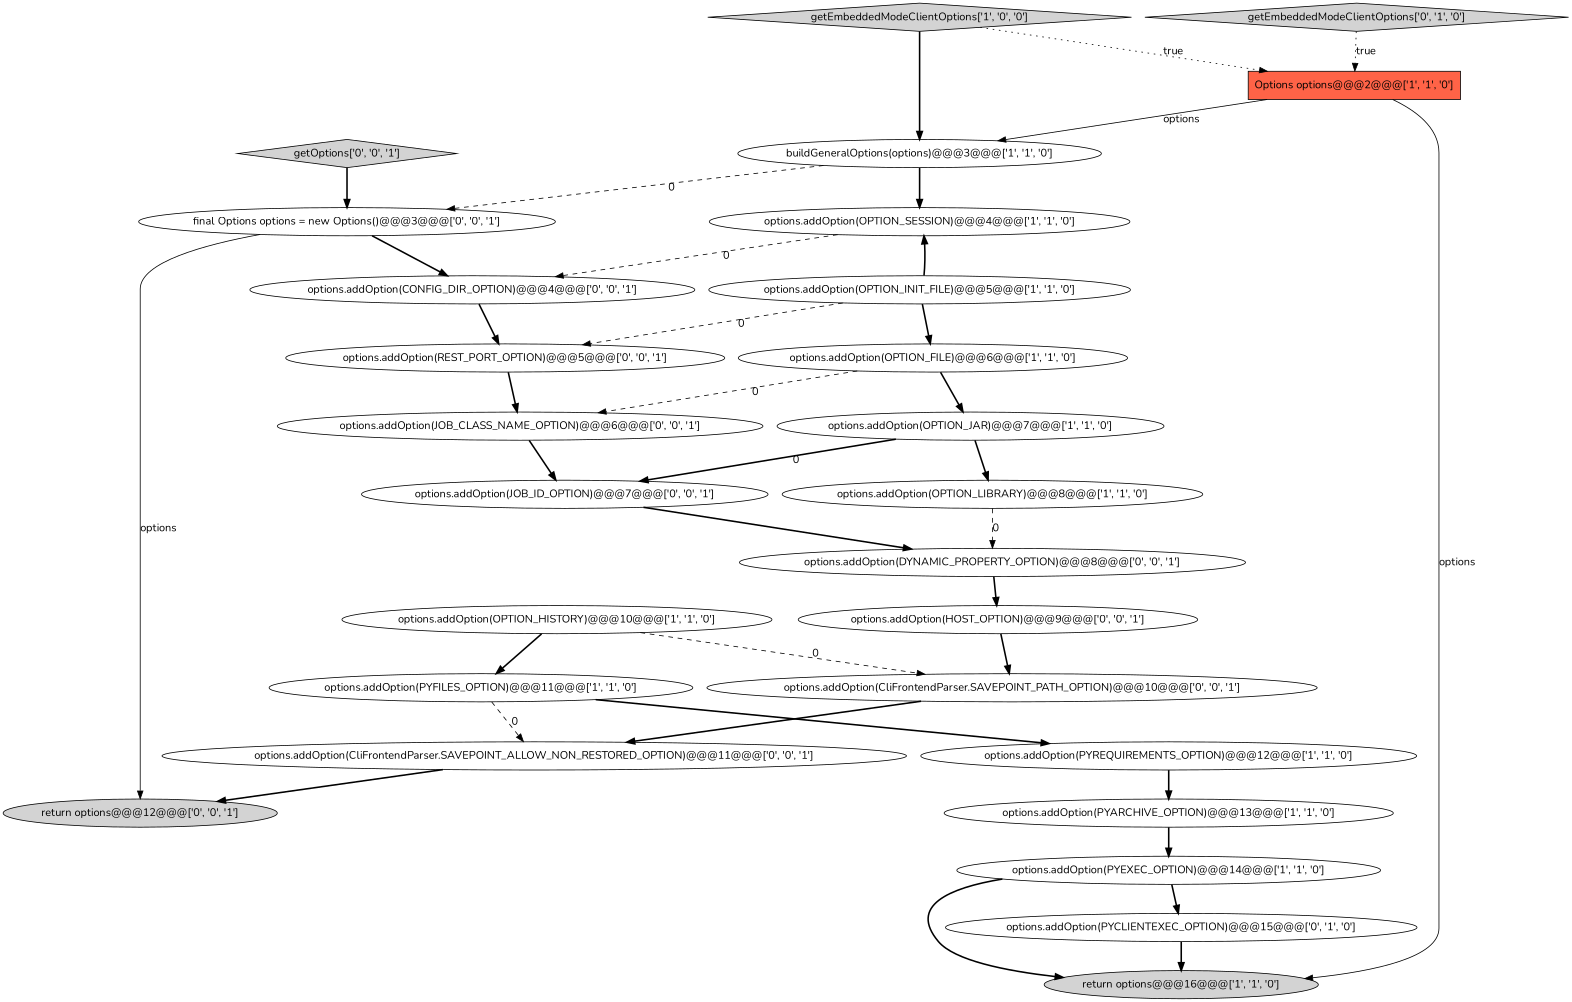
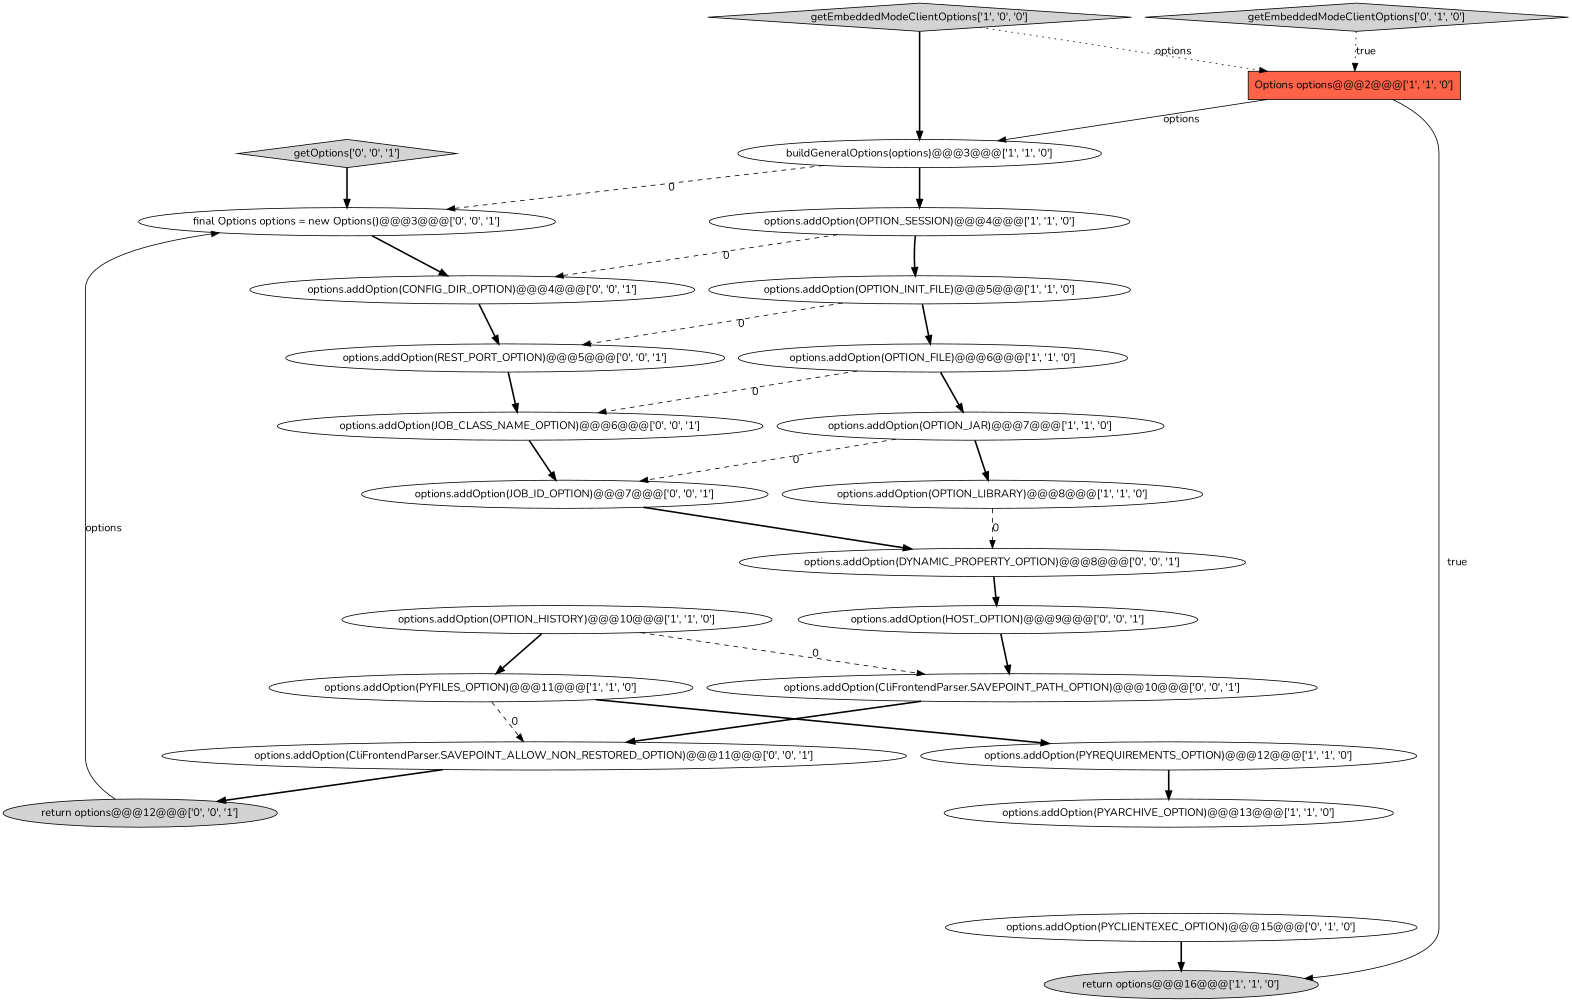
edge "getEmbeddedModeClientOptions['1', '0', '0']" -> "Options options@@@2@@@['1', '1', '0']": label "true" -> "options"
edge "options.addOption(OPTION_INIT_FILE)@@@5@@@['1', '1', '0']" -> "options.addOption(OPTION_SESSION)@@@4@@@['1', '1', '0']": reversed
edge "options.addOption(OPTION_JAR)@@@7@@@['1', '1', '0']" -> "options.addOption(JOB_ID_OPTION)@@@7@@@['0', '0', '1']": style bold -> dashed
edge "final Options options = new Options()@@@3@@@['0', '0', '1']" -> "return options@@@12@@@['0', '0', '1']": reversed
edge "Options options@@@2@@@['1', '1', '0']" -> "return options@@@16@@@['1', '1', '0']": label "options" -> "true"
node "options.addOption(PYEXEC_OPTION)@@@14@@@['1', '1', '0']": removed
